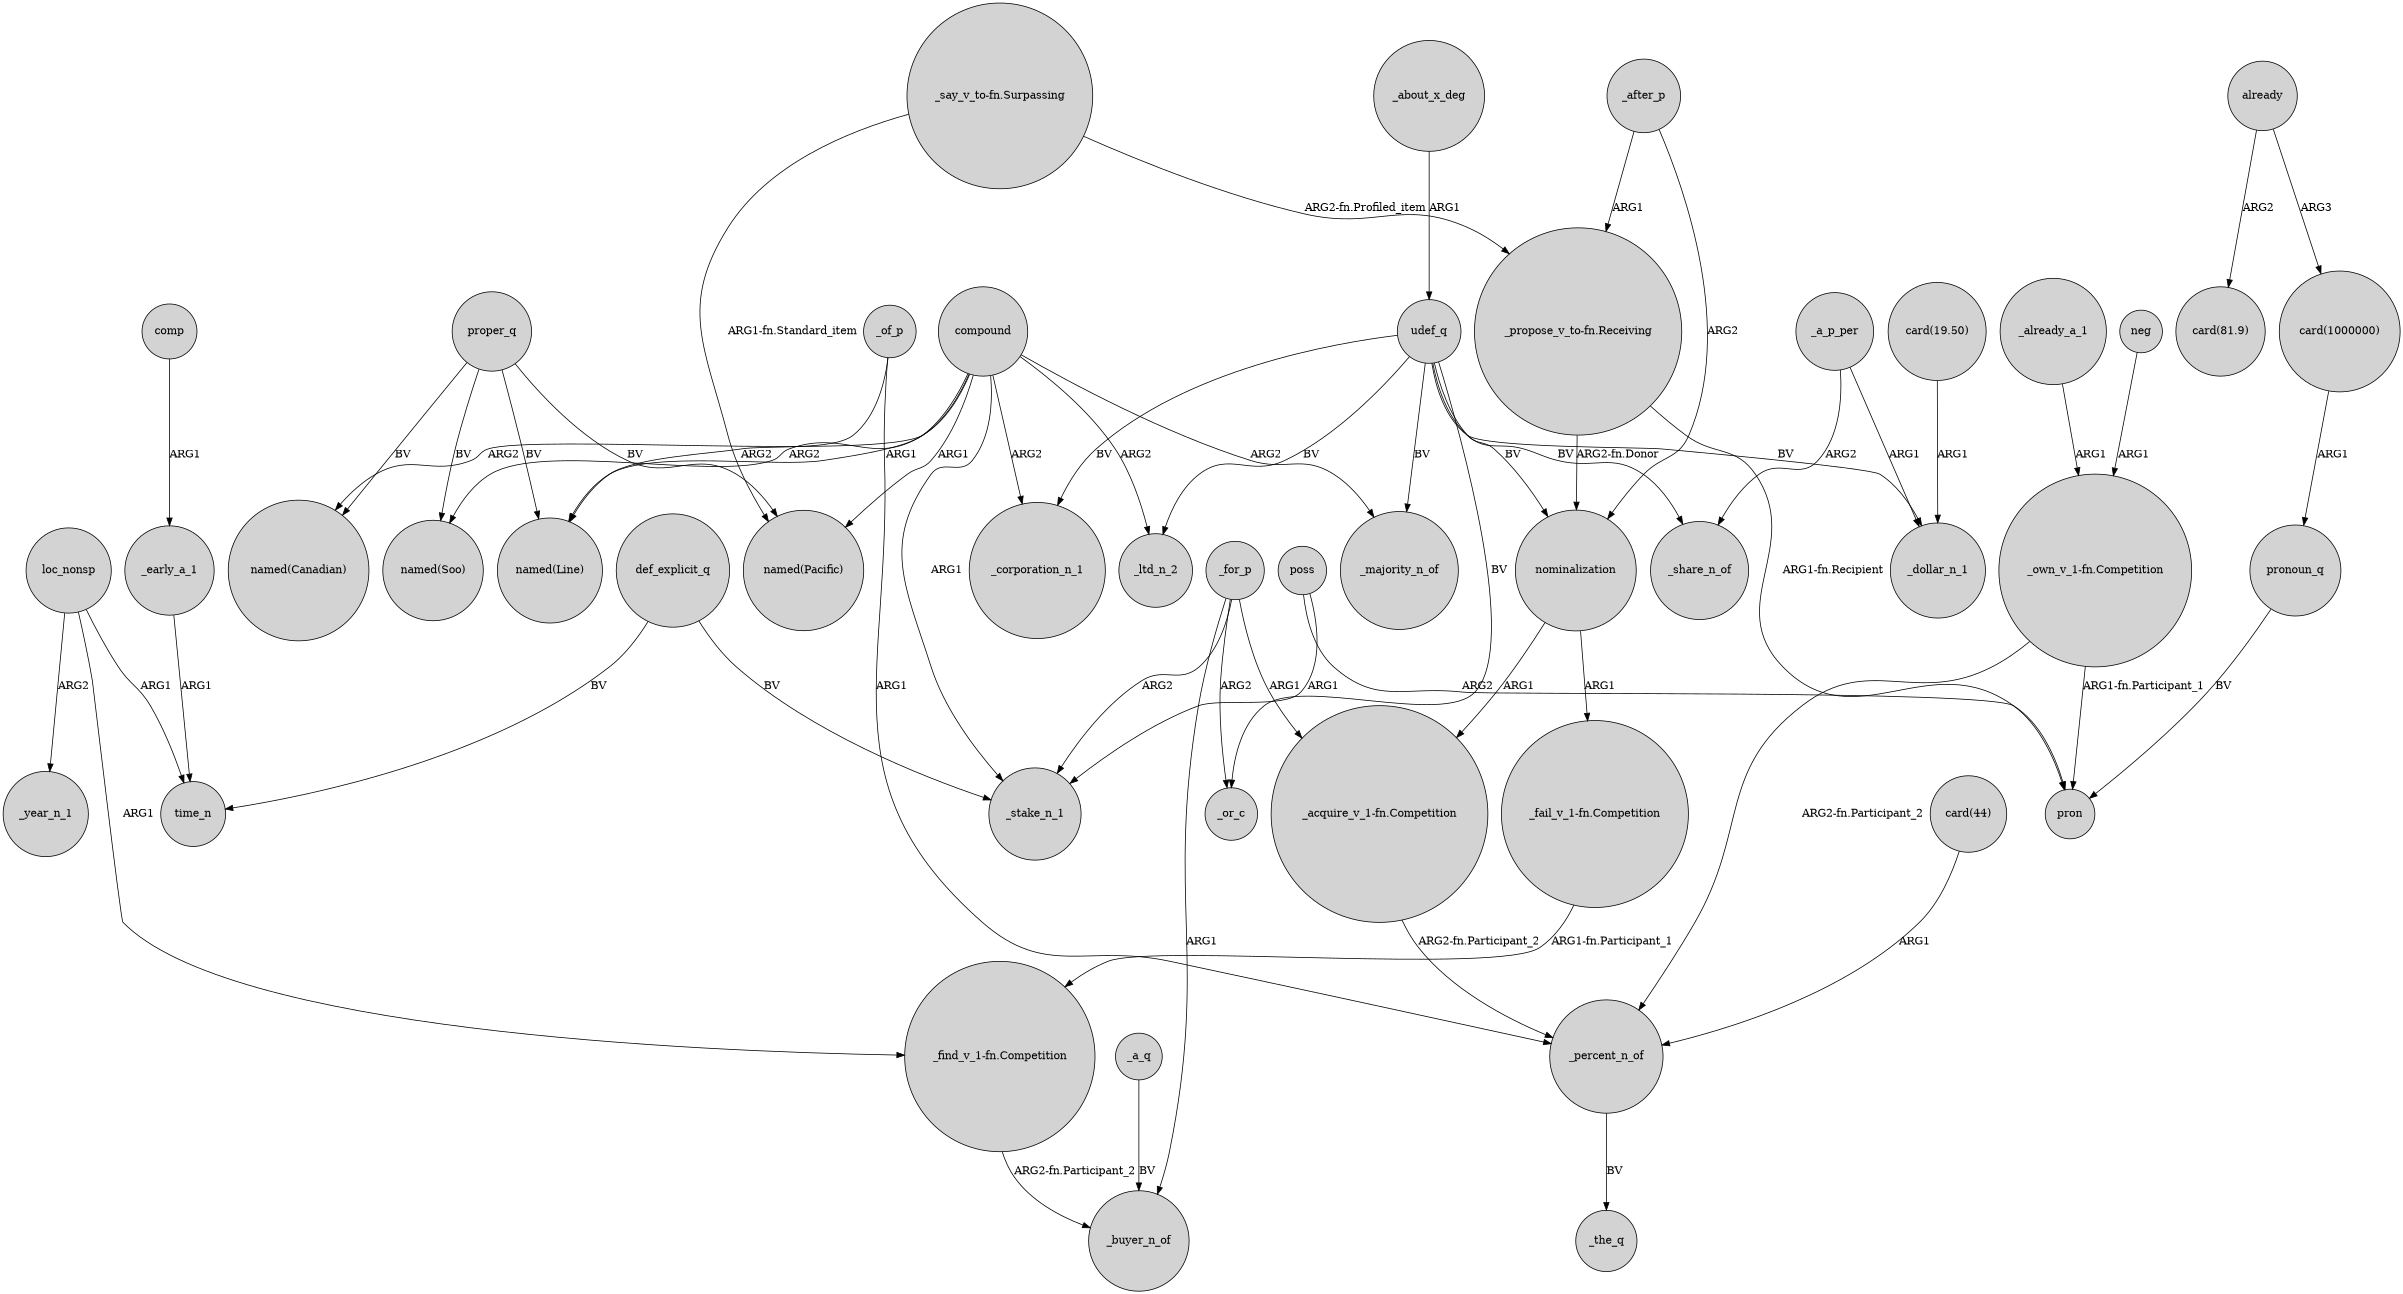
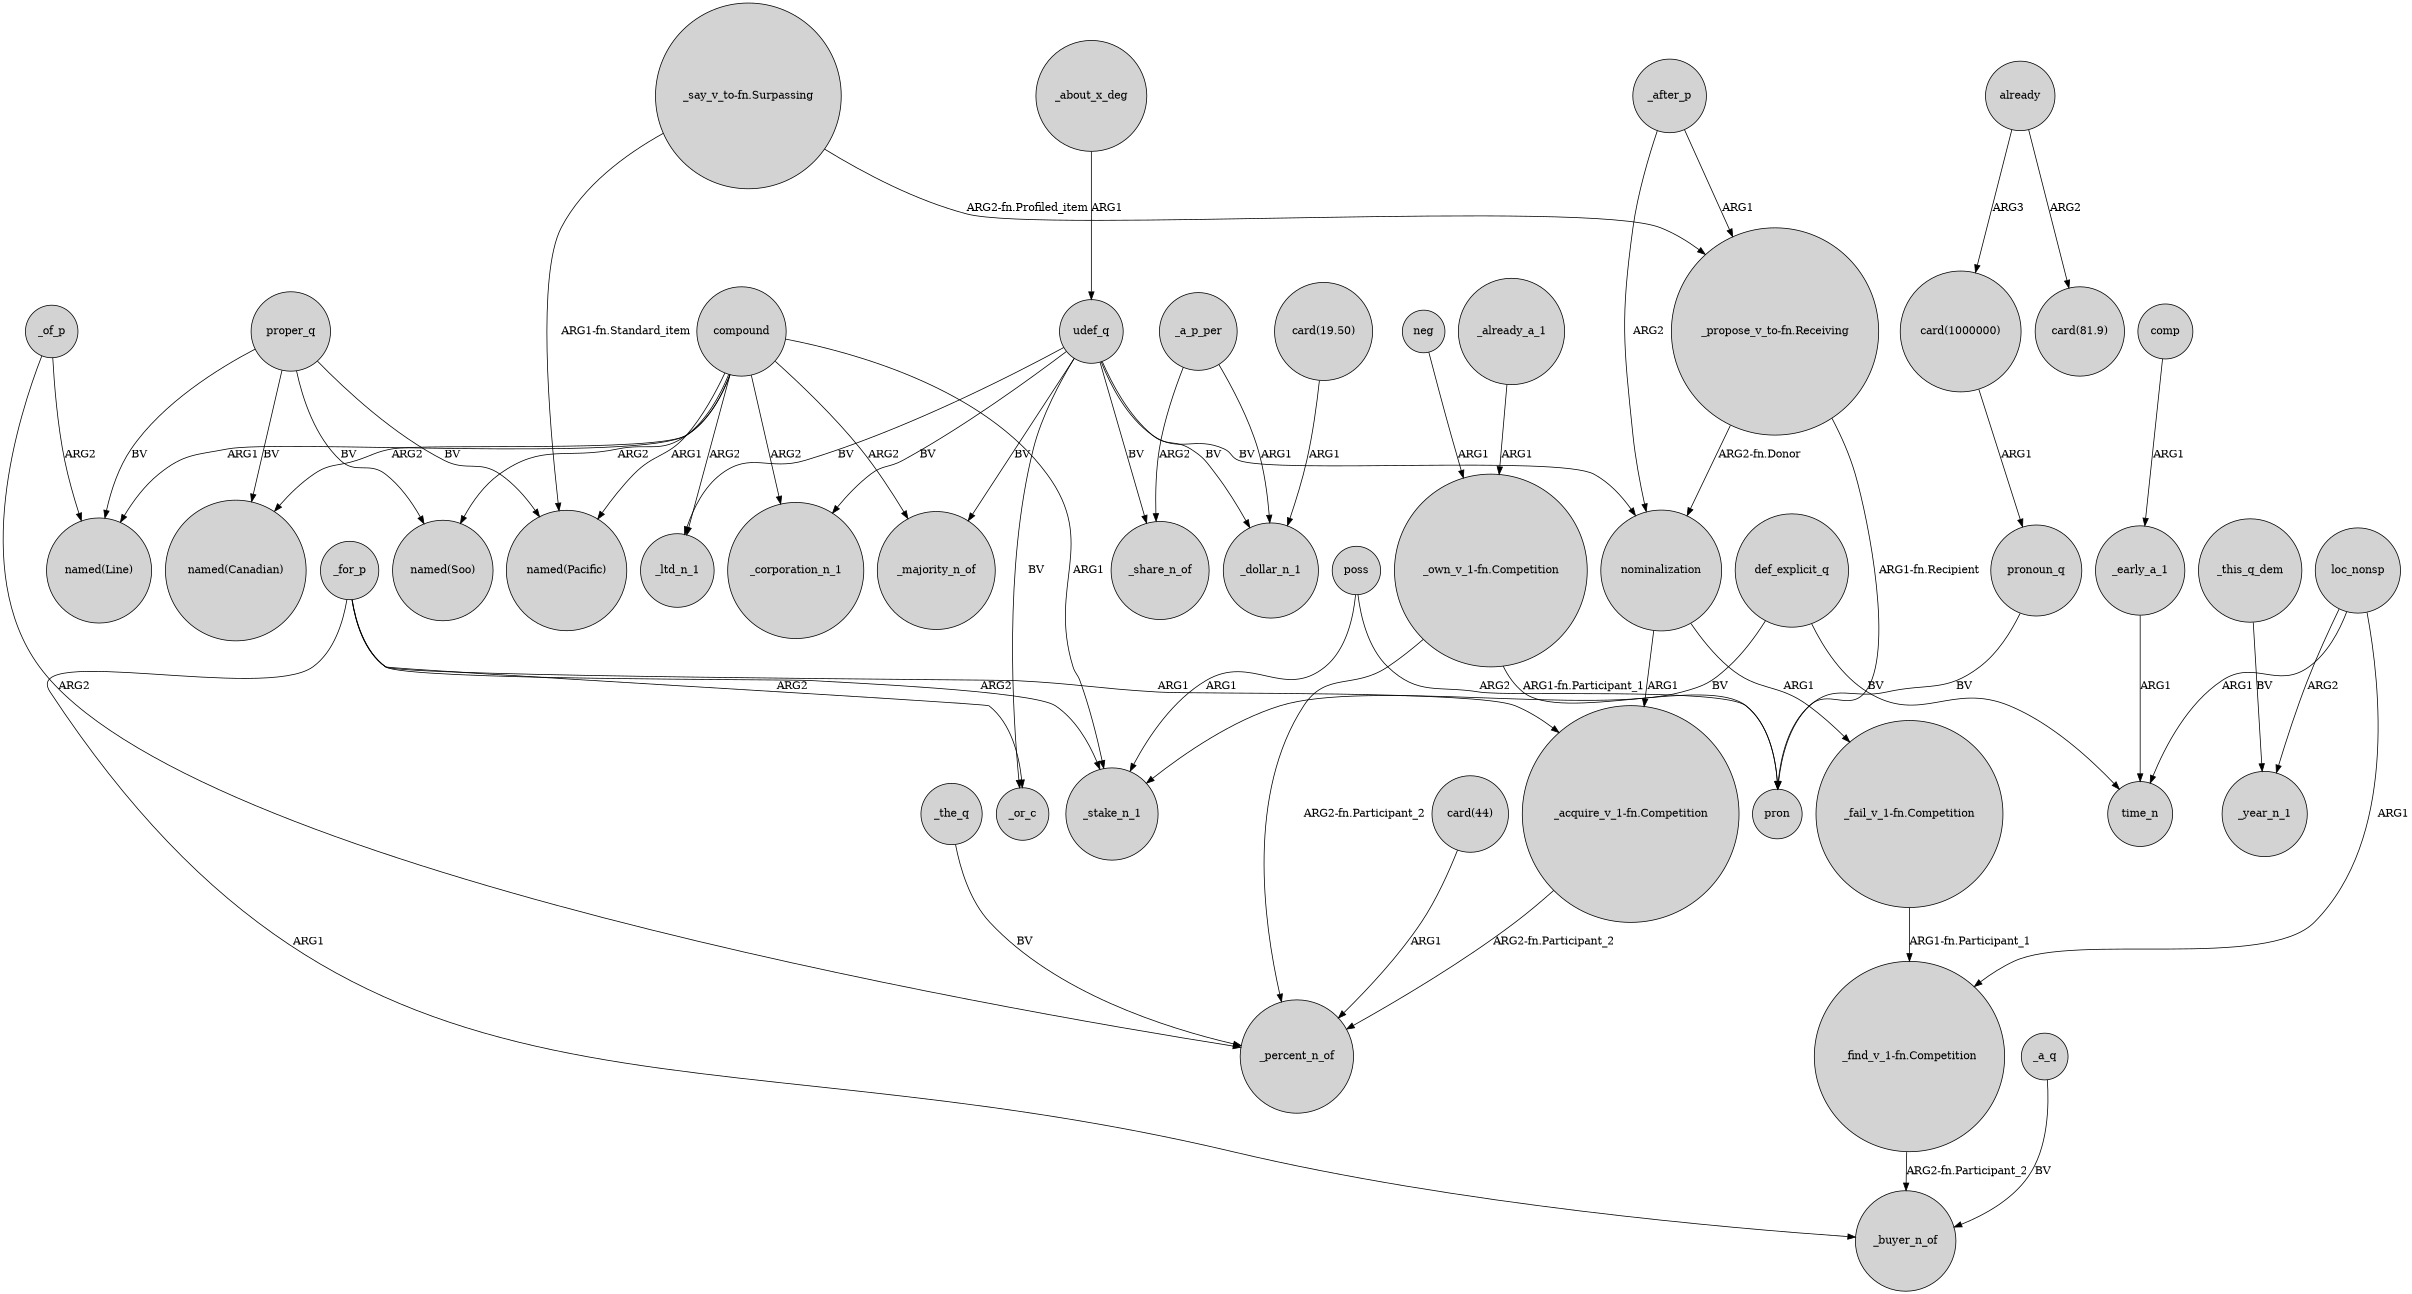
node "_ltd_n_2": label "_ltd_n_2" -> "_ltd_n_1"
node "_this_q_dem": added
edge "_of_p" -> "_percent_n_of": label "ARG1" -> "ARG2"
edge "_percent_n_of" -> "_the_q": reversed
